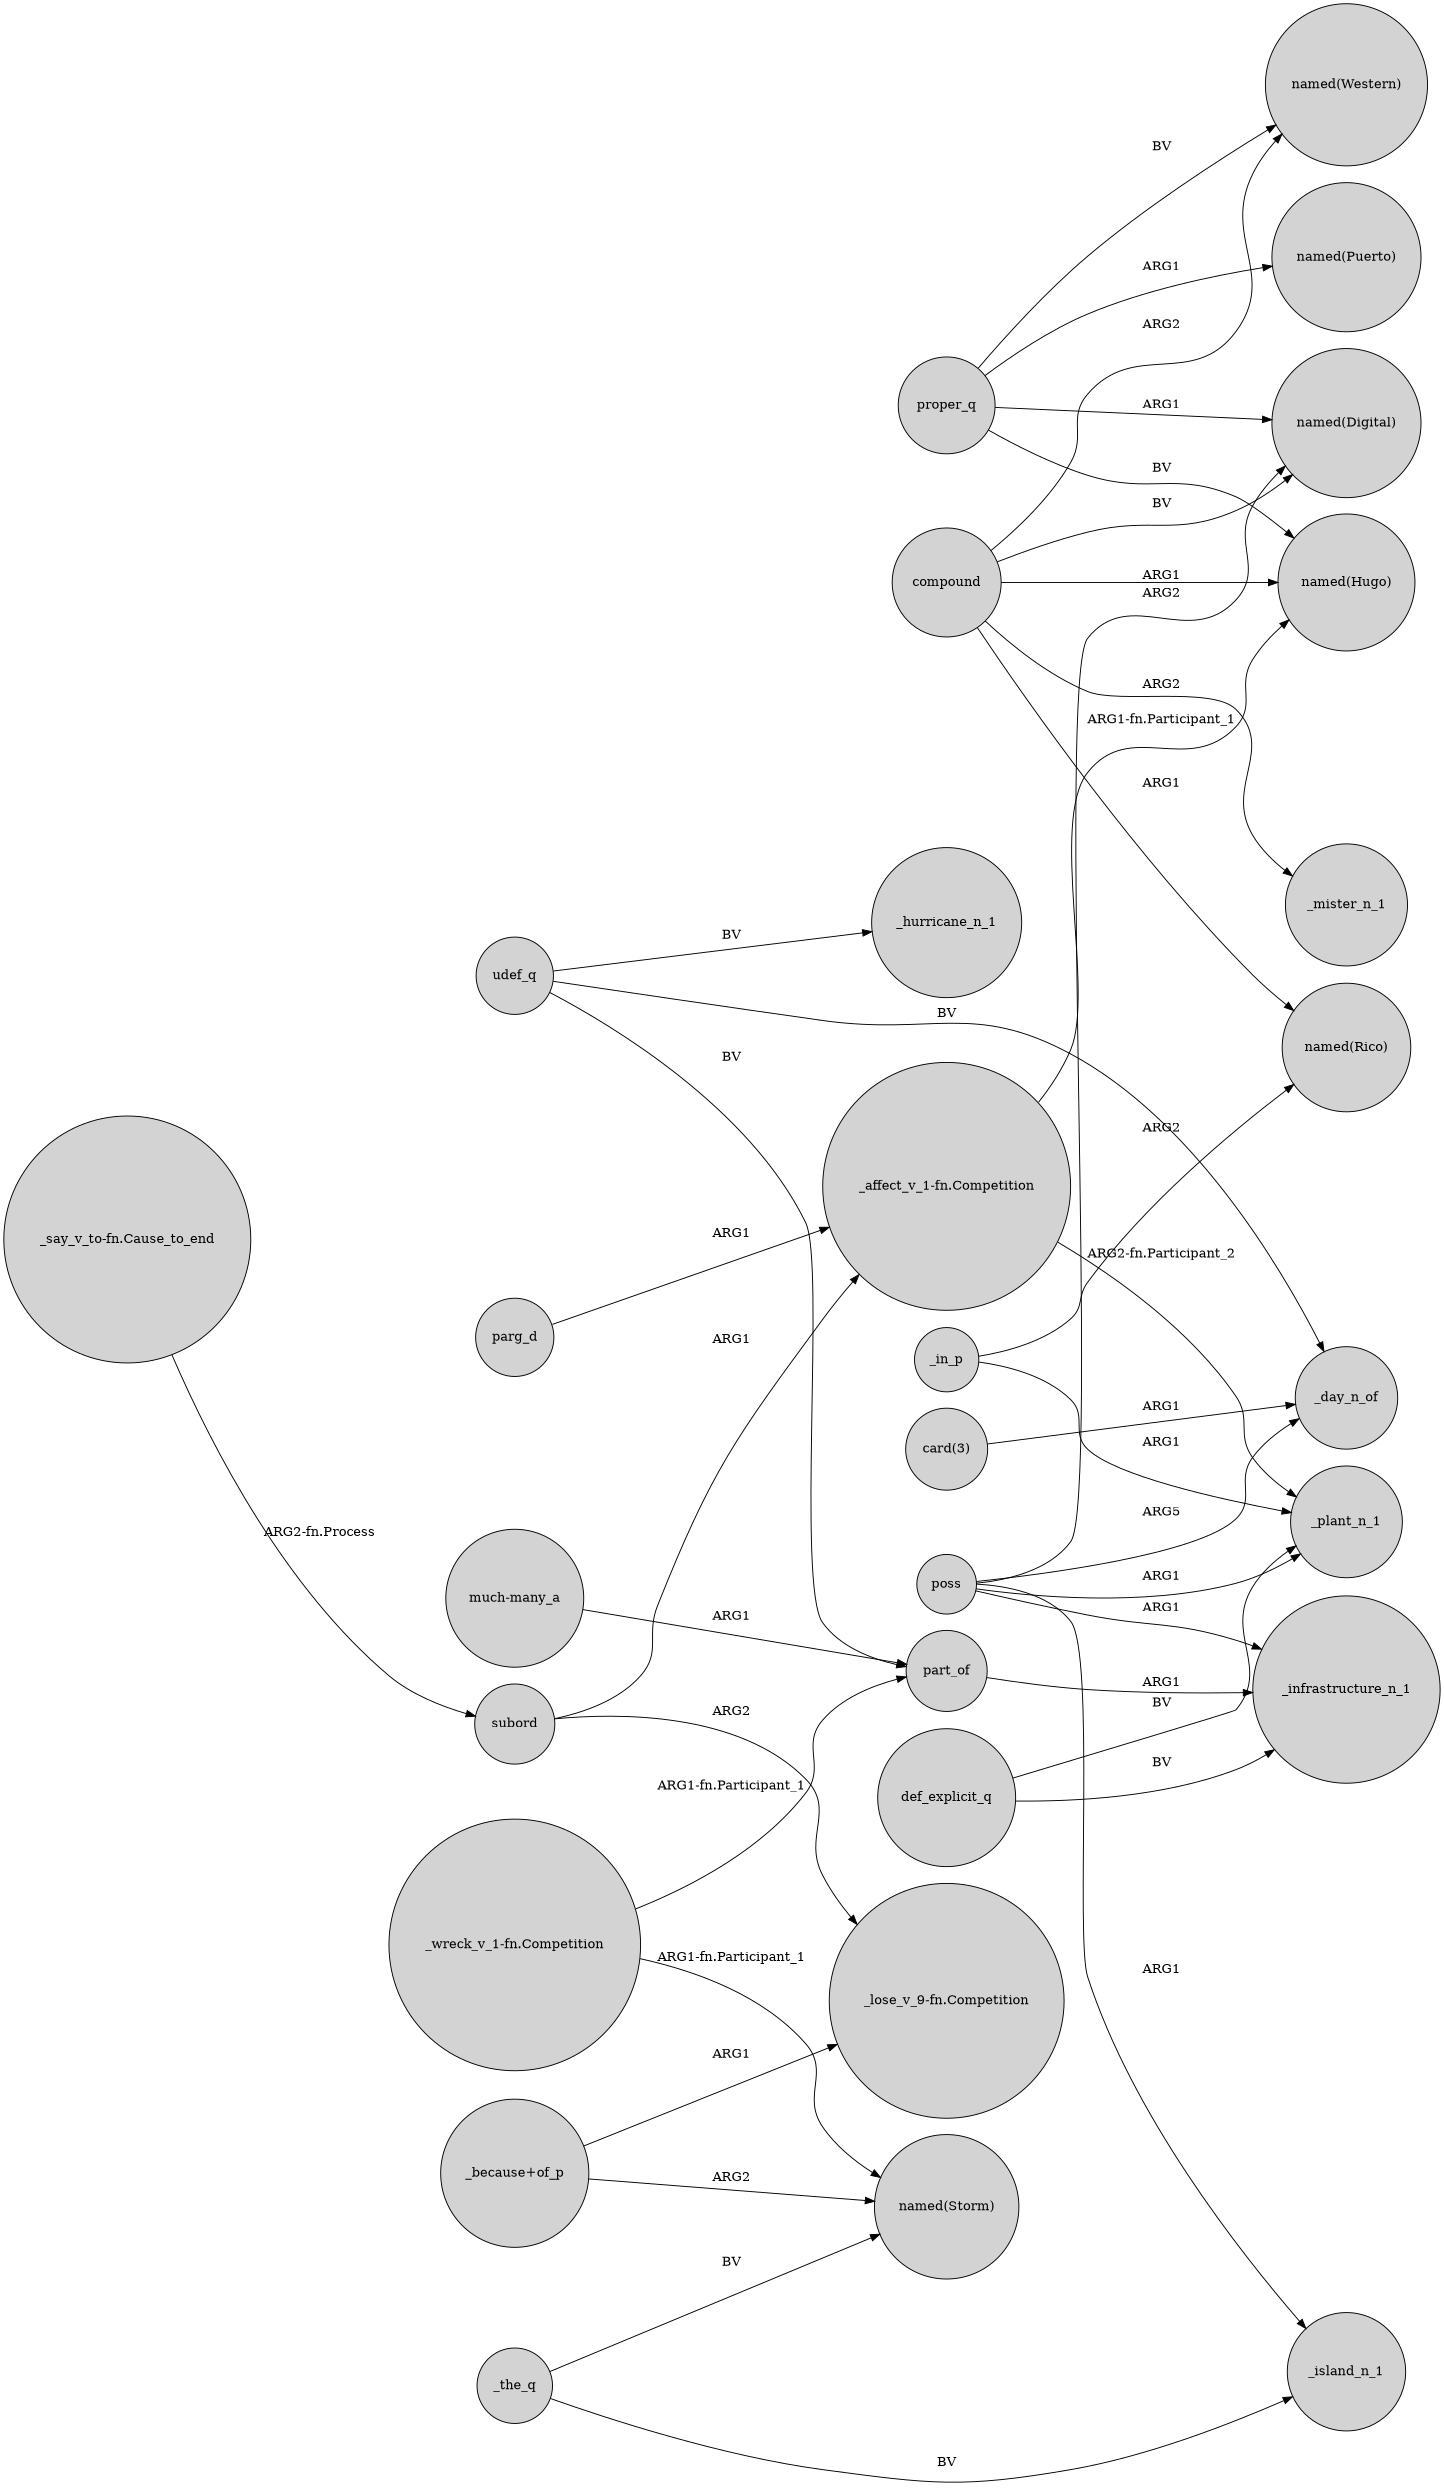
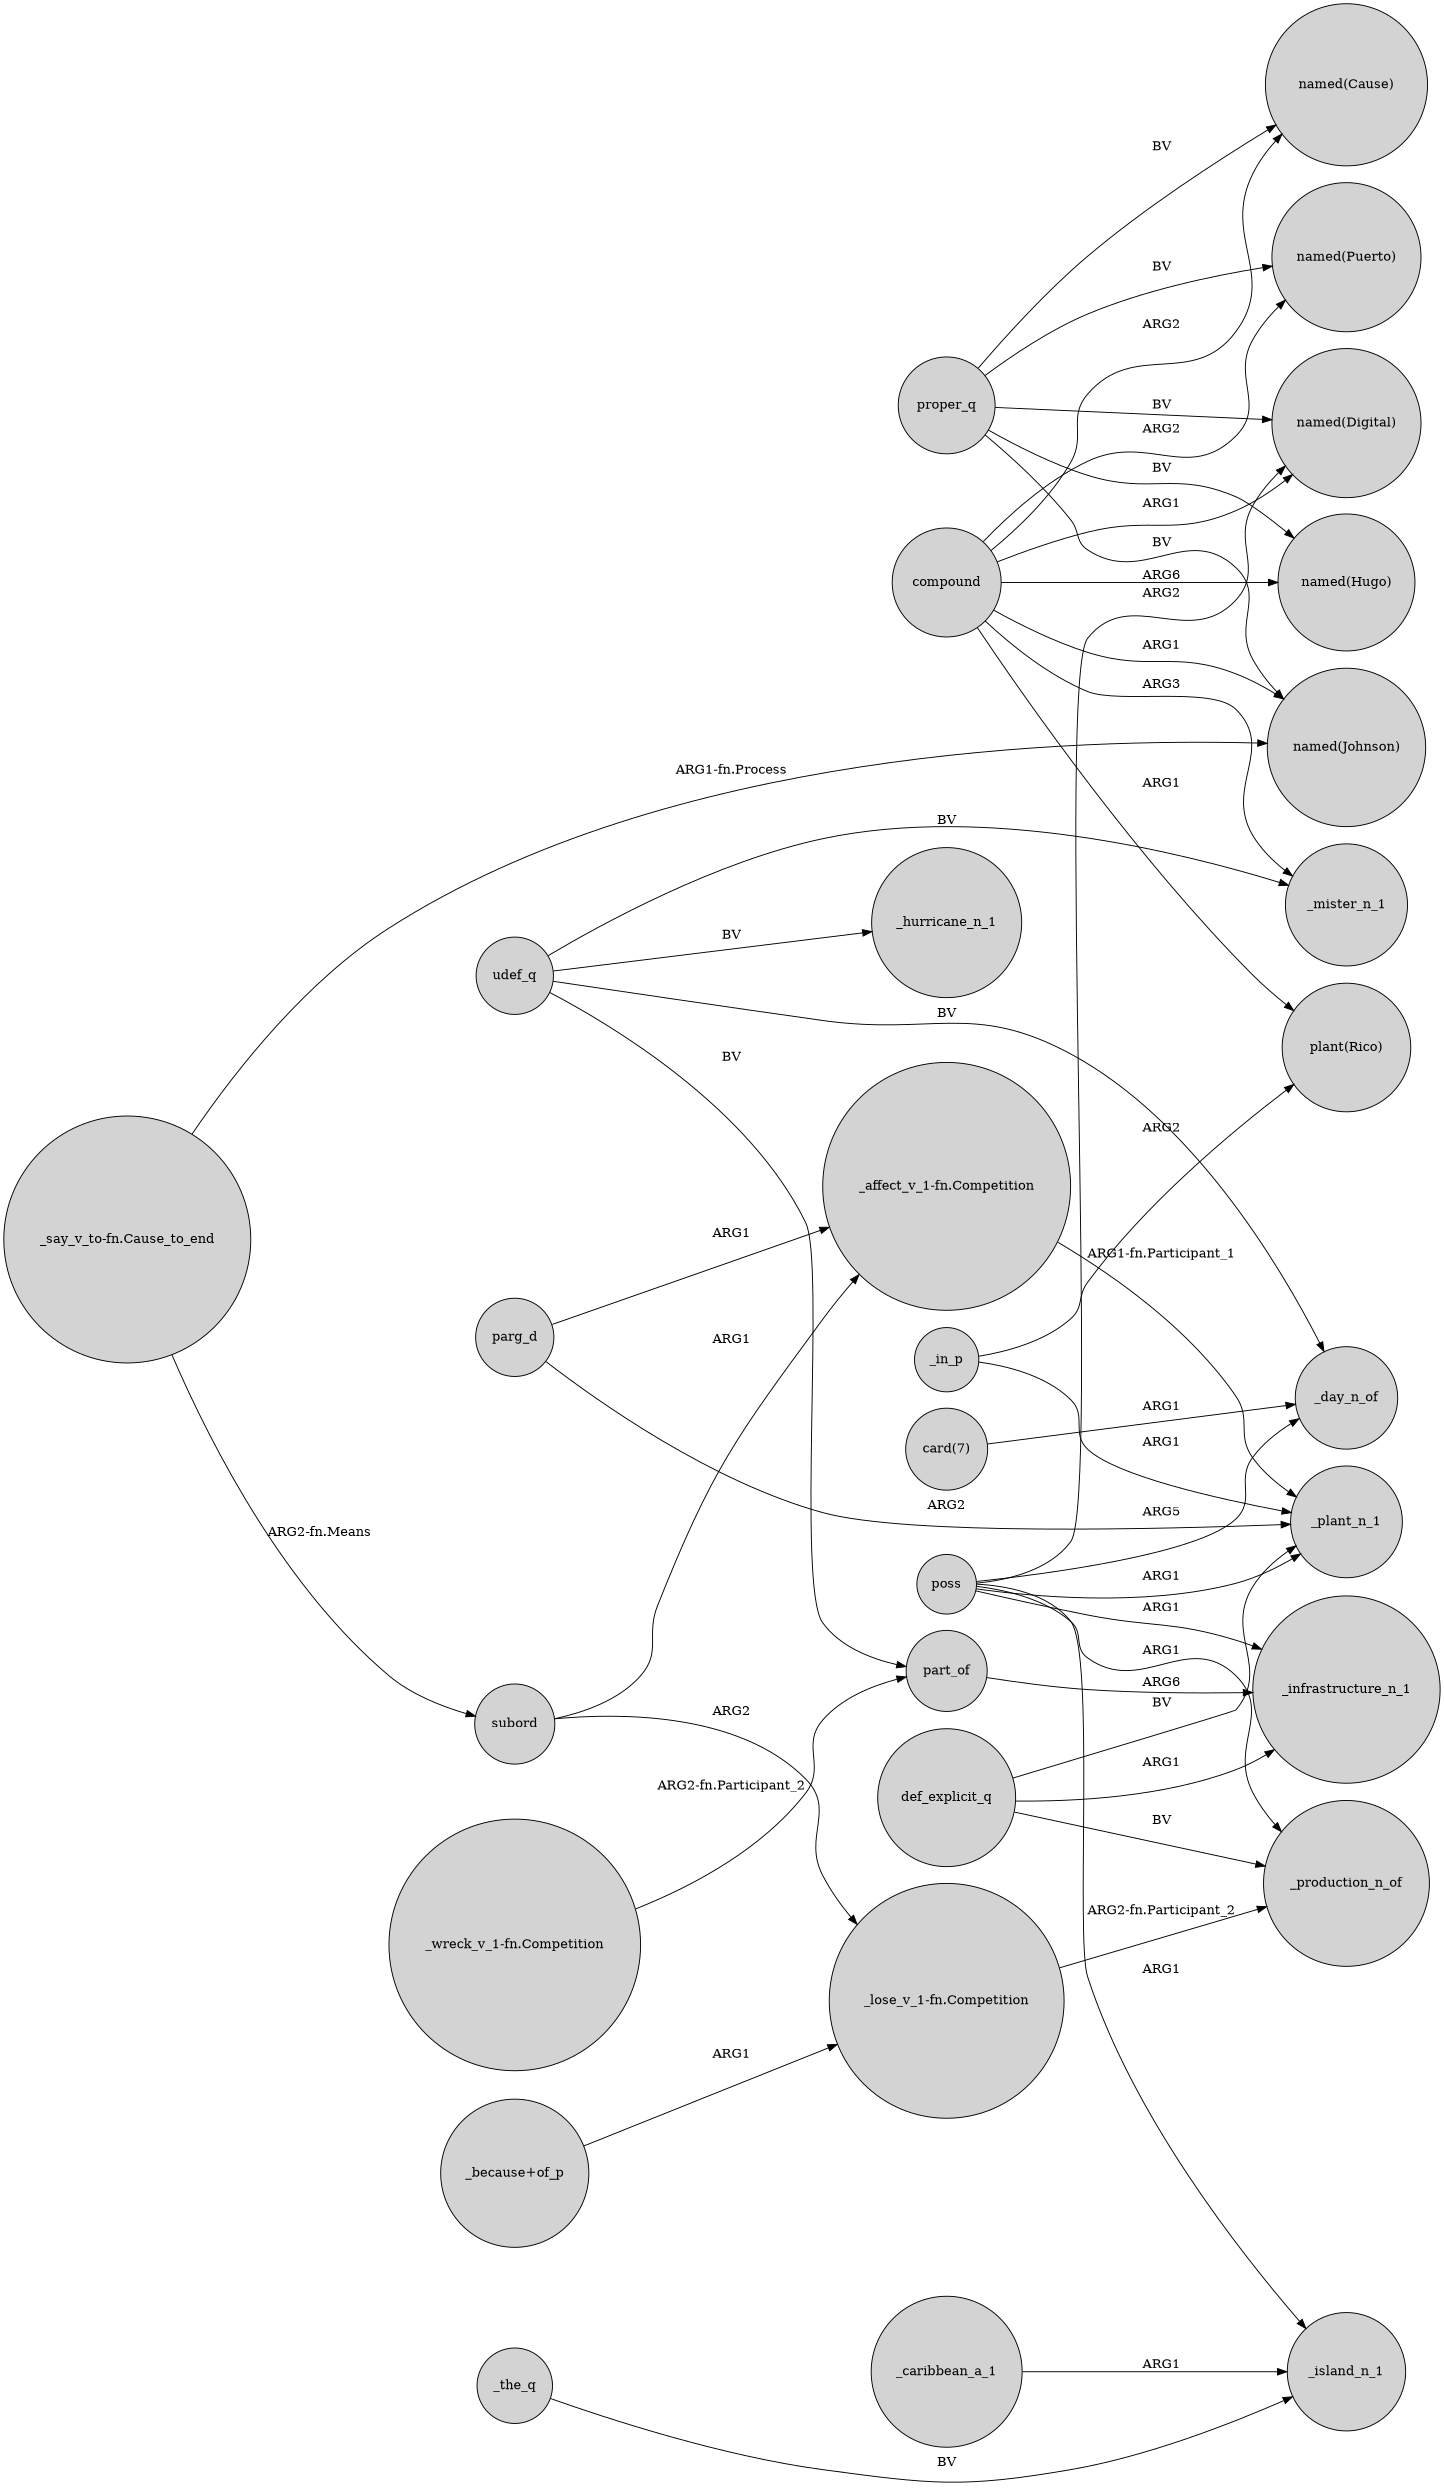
node "named(Western)": label "named(Western)" -> "named(Cause)"
edge "proper_q" -> "named(Puerto)": label "ARG1" -> "BV"
edge "proper_q" -> "named(Digital)": label "ARG1" -> "BV"
edge "compound" -> "named(Puerto)": added, label "ARG2"
edge "compound" -> "named(Digital)": label "BV" -> "ARG1"
edge "compound" -> "named(Hugo)": label "ARG1" -> "ARG6"
edge "compound" -> "_mister_n_1": label "ARG2" -> "ARG3"
node "named(Johnson)": added
edge "_affect_v_1-fn.Competition" -> "named(Hugo)": removed, label "ARG1-fn.Participant_1"
edge "udef_q" -> "_mister_n_1": added, label "BV"
node "named(Rico)": label "named(Rico)" -> "plant(Rico)"
edge "_affect_v_1-fn.Competition" -> "_plant_n_1": label "ARG2-fn.Participant_2" -> "ARG1-fn.Participant_1"
node "card(3)": label "card(3)" -> "card(7)"
edge "parg_d" -> "_plant_n_1": added, label "ARG2"
edge "_say_v_to-fn.Cause_to_end" -> "subord": label "ARG2-fn.Process" -> "ARG2-fn.Means"
node "much-many_a": removed
edge "part_of" -> "_infrastructure_n_1": label "ARG1" -> "ARG6"
edge "def_explicit_q" -> "_infrastructure_n_1": label "BV" -> "ARG1"
edge "_wreck_v_1-fn.Competition" -> "part_of": label "ARG1-fn.Participant_1" -> "ARG2-fn.Participant_2"
node "_production_n_of": added
node "_lose_v_9-fn.Competition": label "_lose_v_9-fn.Competition" -> "_lose_v_1-fn.Competition"
node "named(Storm)": removed
node "_caribbean_a_1": added
